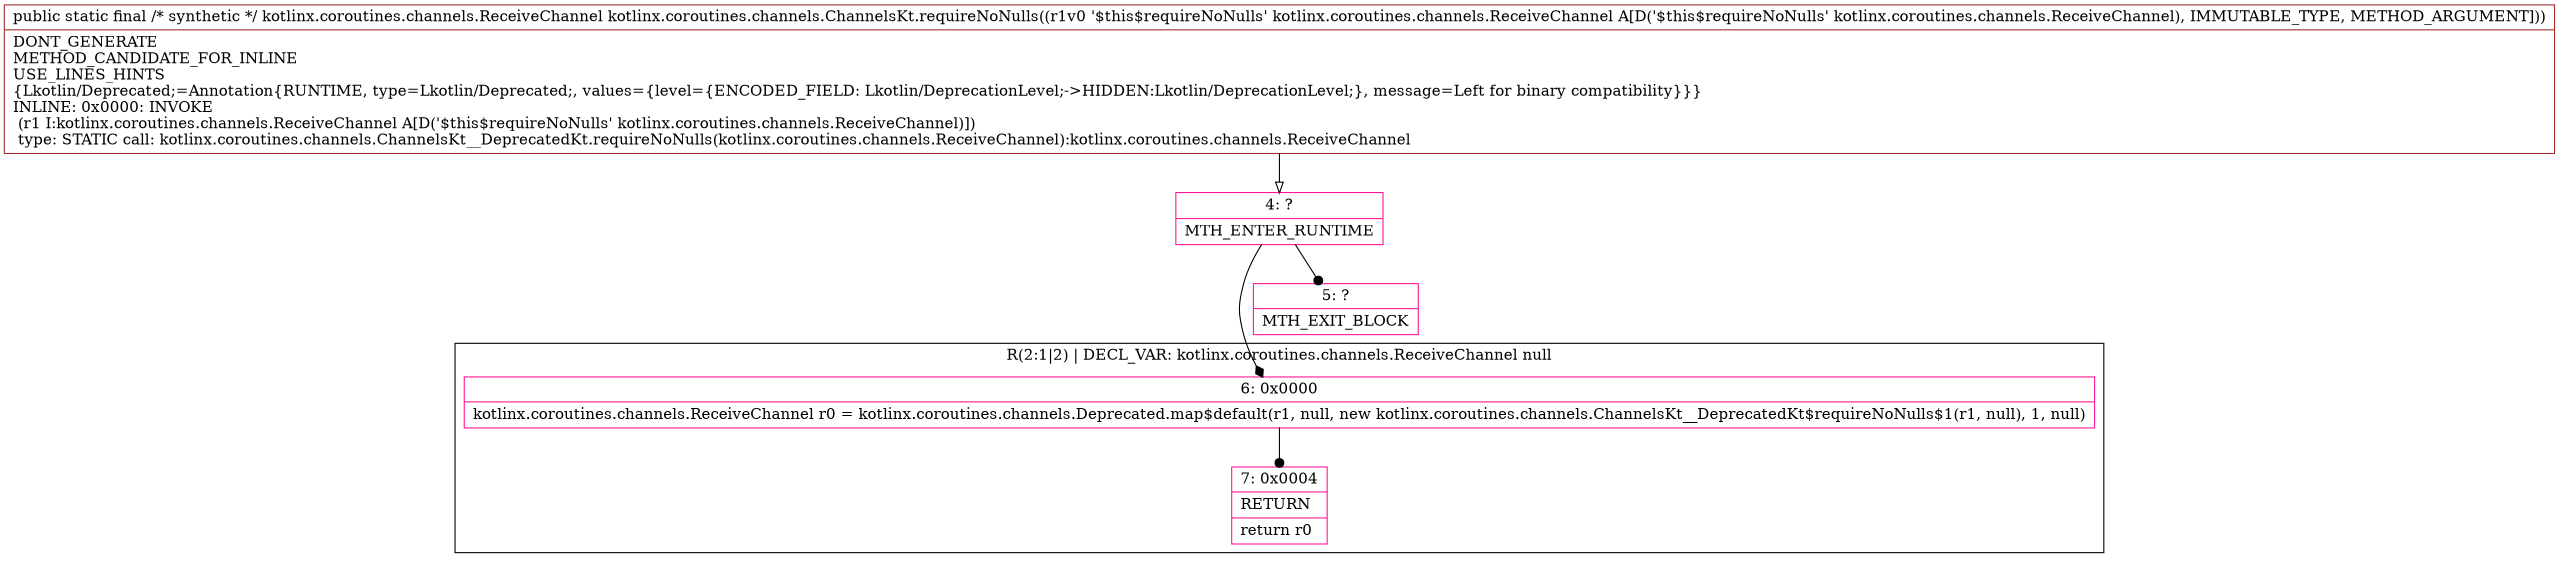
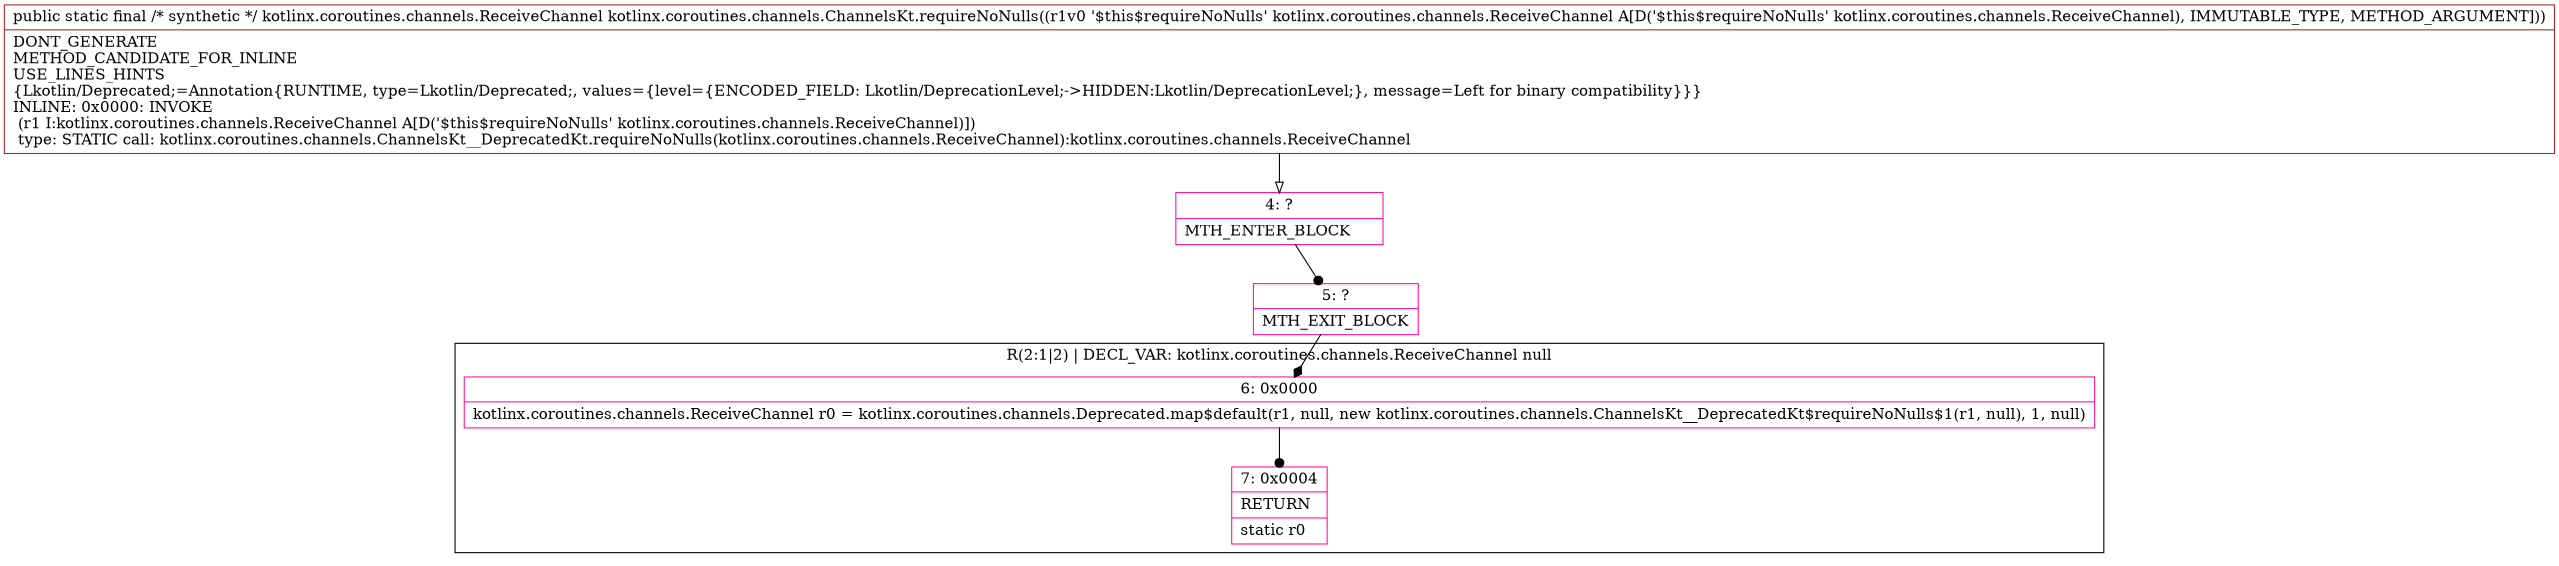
node "4: ?": text "MTH_ENTER_RUNTIME" -> "MTH_ENTER_BLOCK"
edge "4: ?" -> "6: 0x0000": now "5: ?" -> "6: 0x0000"
node "7: 0x0004": text "return r0" -> "static r0"
